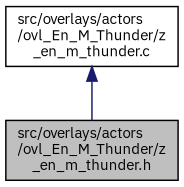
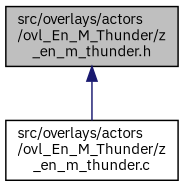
edge "src/overlays/actors /ovl_En_M_Thunder/z _en_m_thunder.h" -> "src/overlays/actors /ovl_En_M_Thunder/z _en_m_thunder.c": reversed
